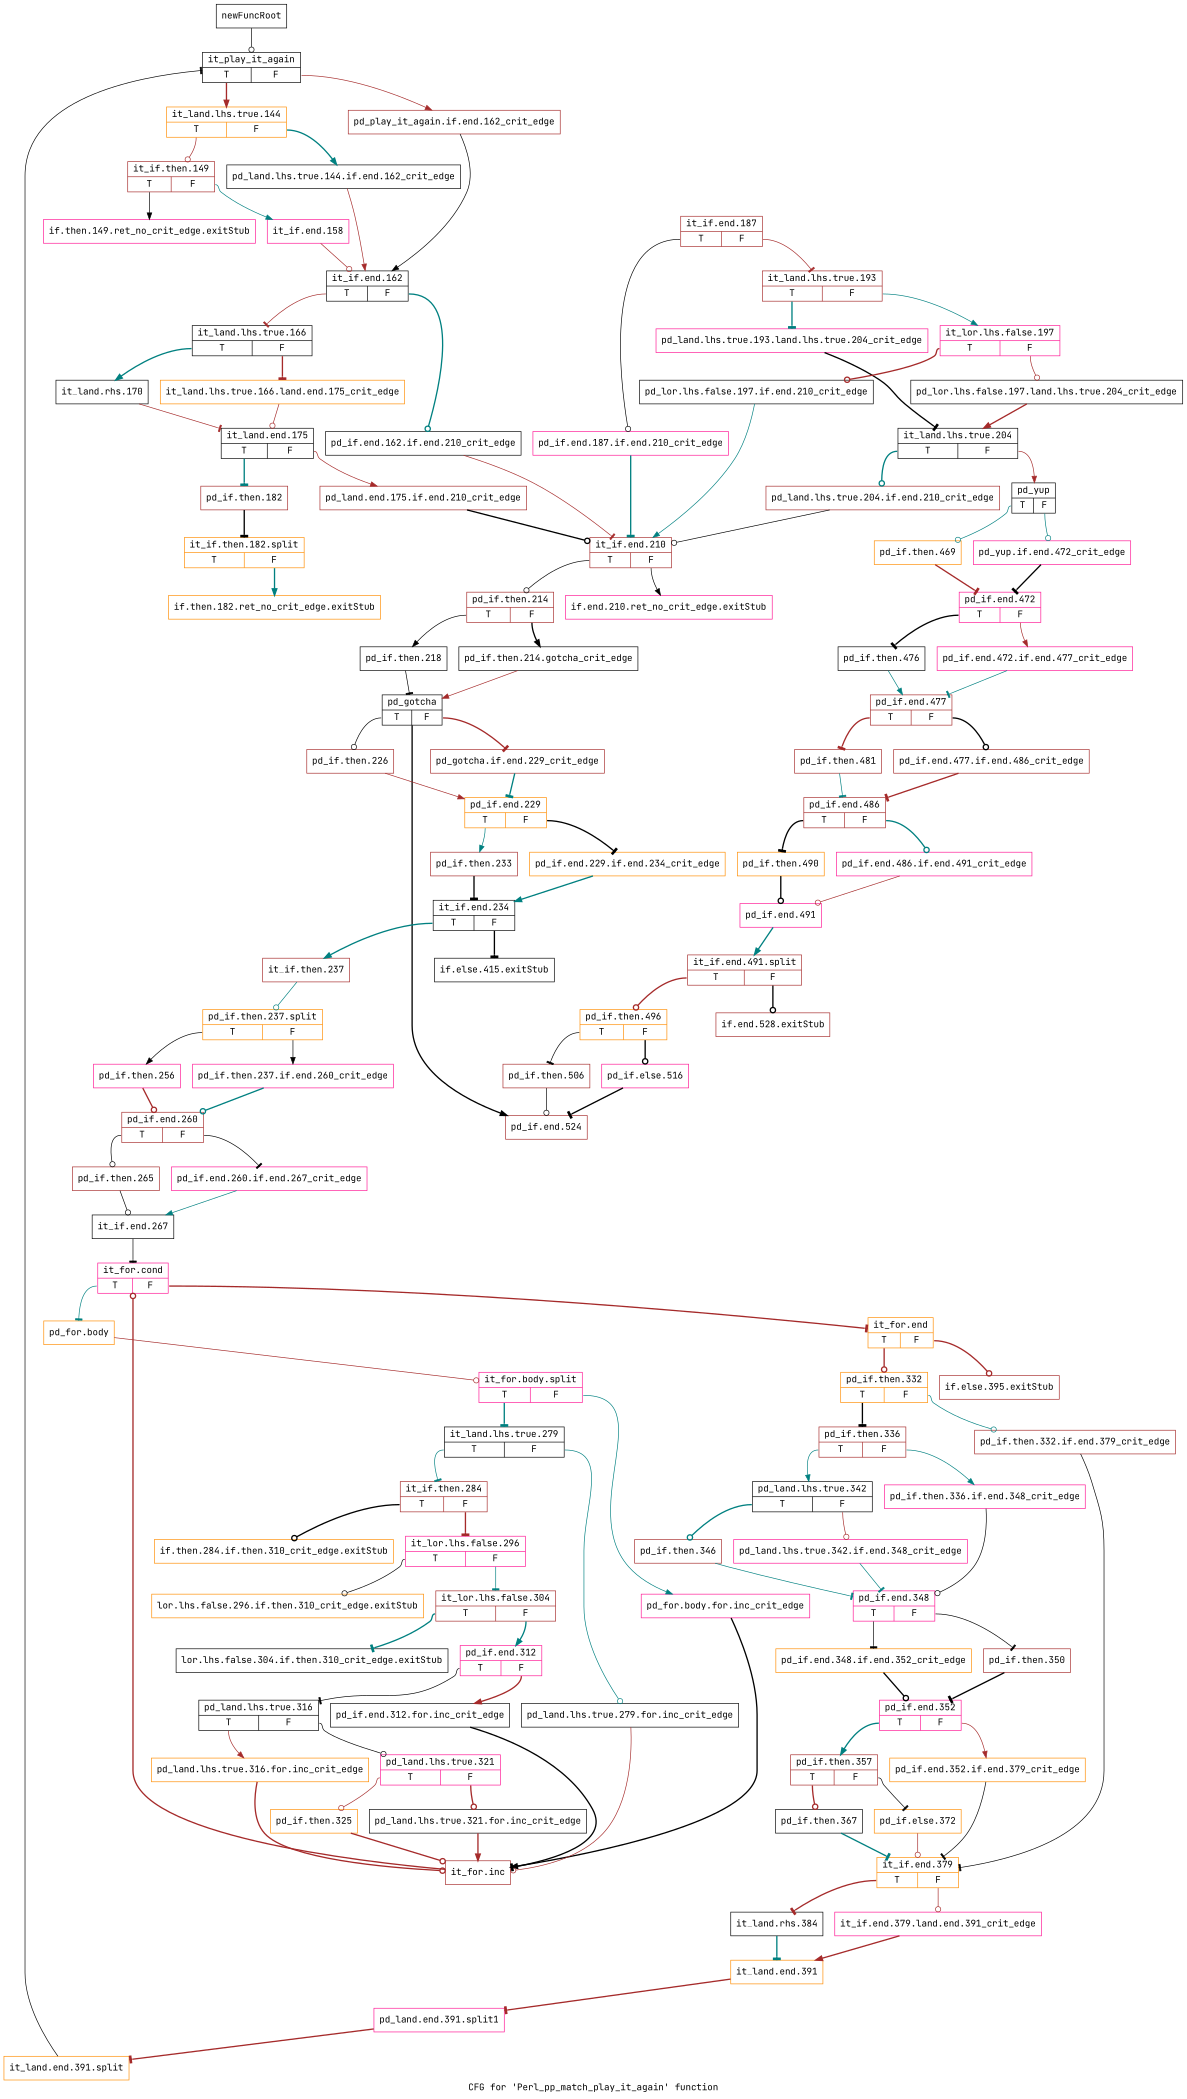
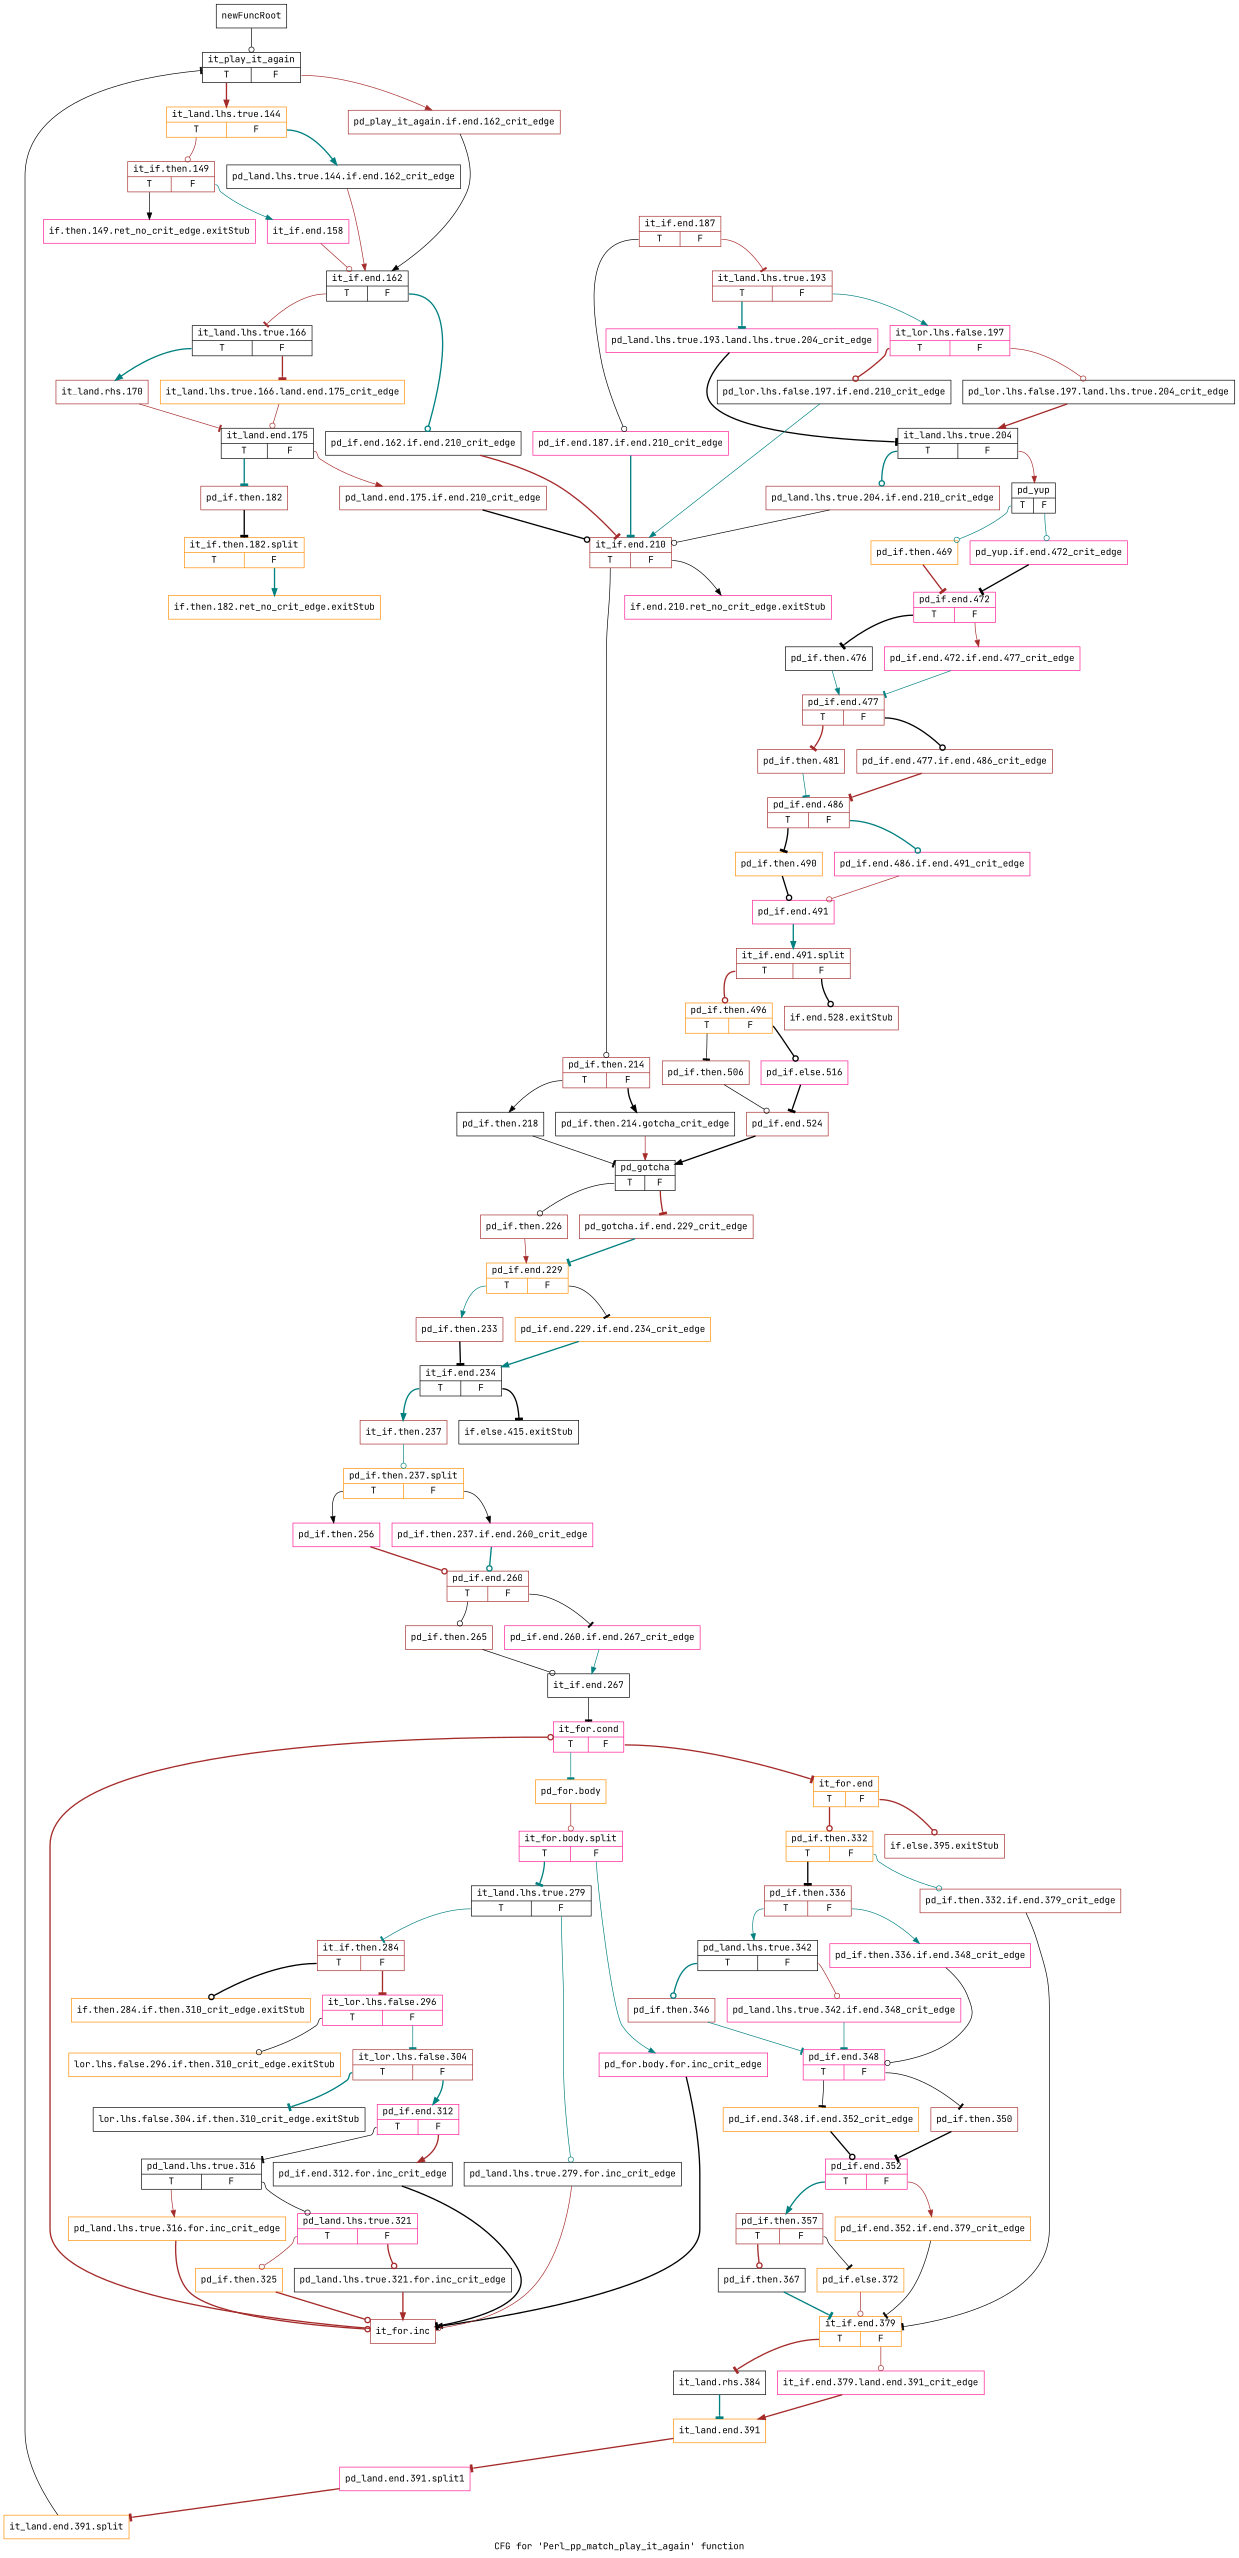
node "it_land.rhs.170": color black -> brown
edge "pd_if.end.162.if.end.210_crit_edge" -> "it_if.end.210": style solid -> bold
edge "pd_if.end.229" -> "pd_if.end.229.if.end.234_crit_edge": style bold -> solid
edge "pd_gotcha" -> "pd_if.end.524": reversed
